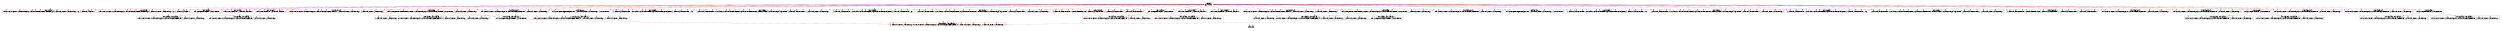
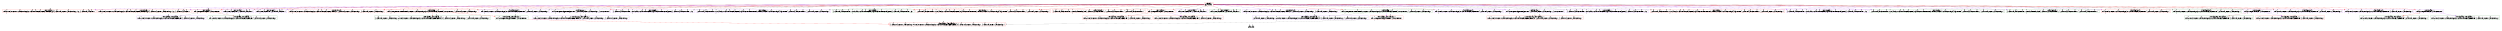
node "<0x1735798->0x173ad18->>": added
